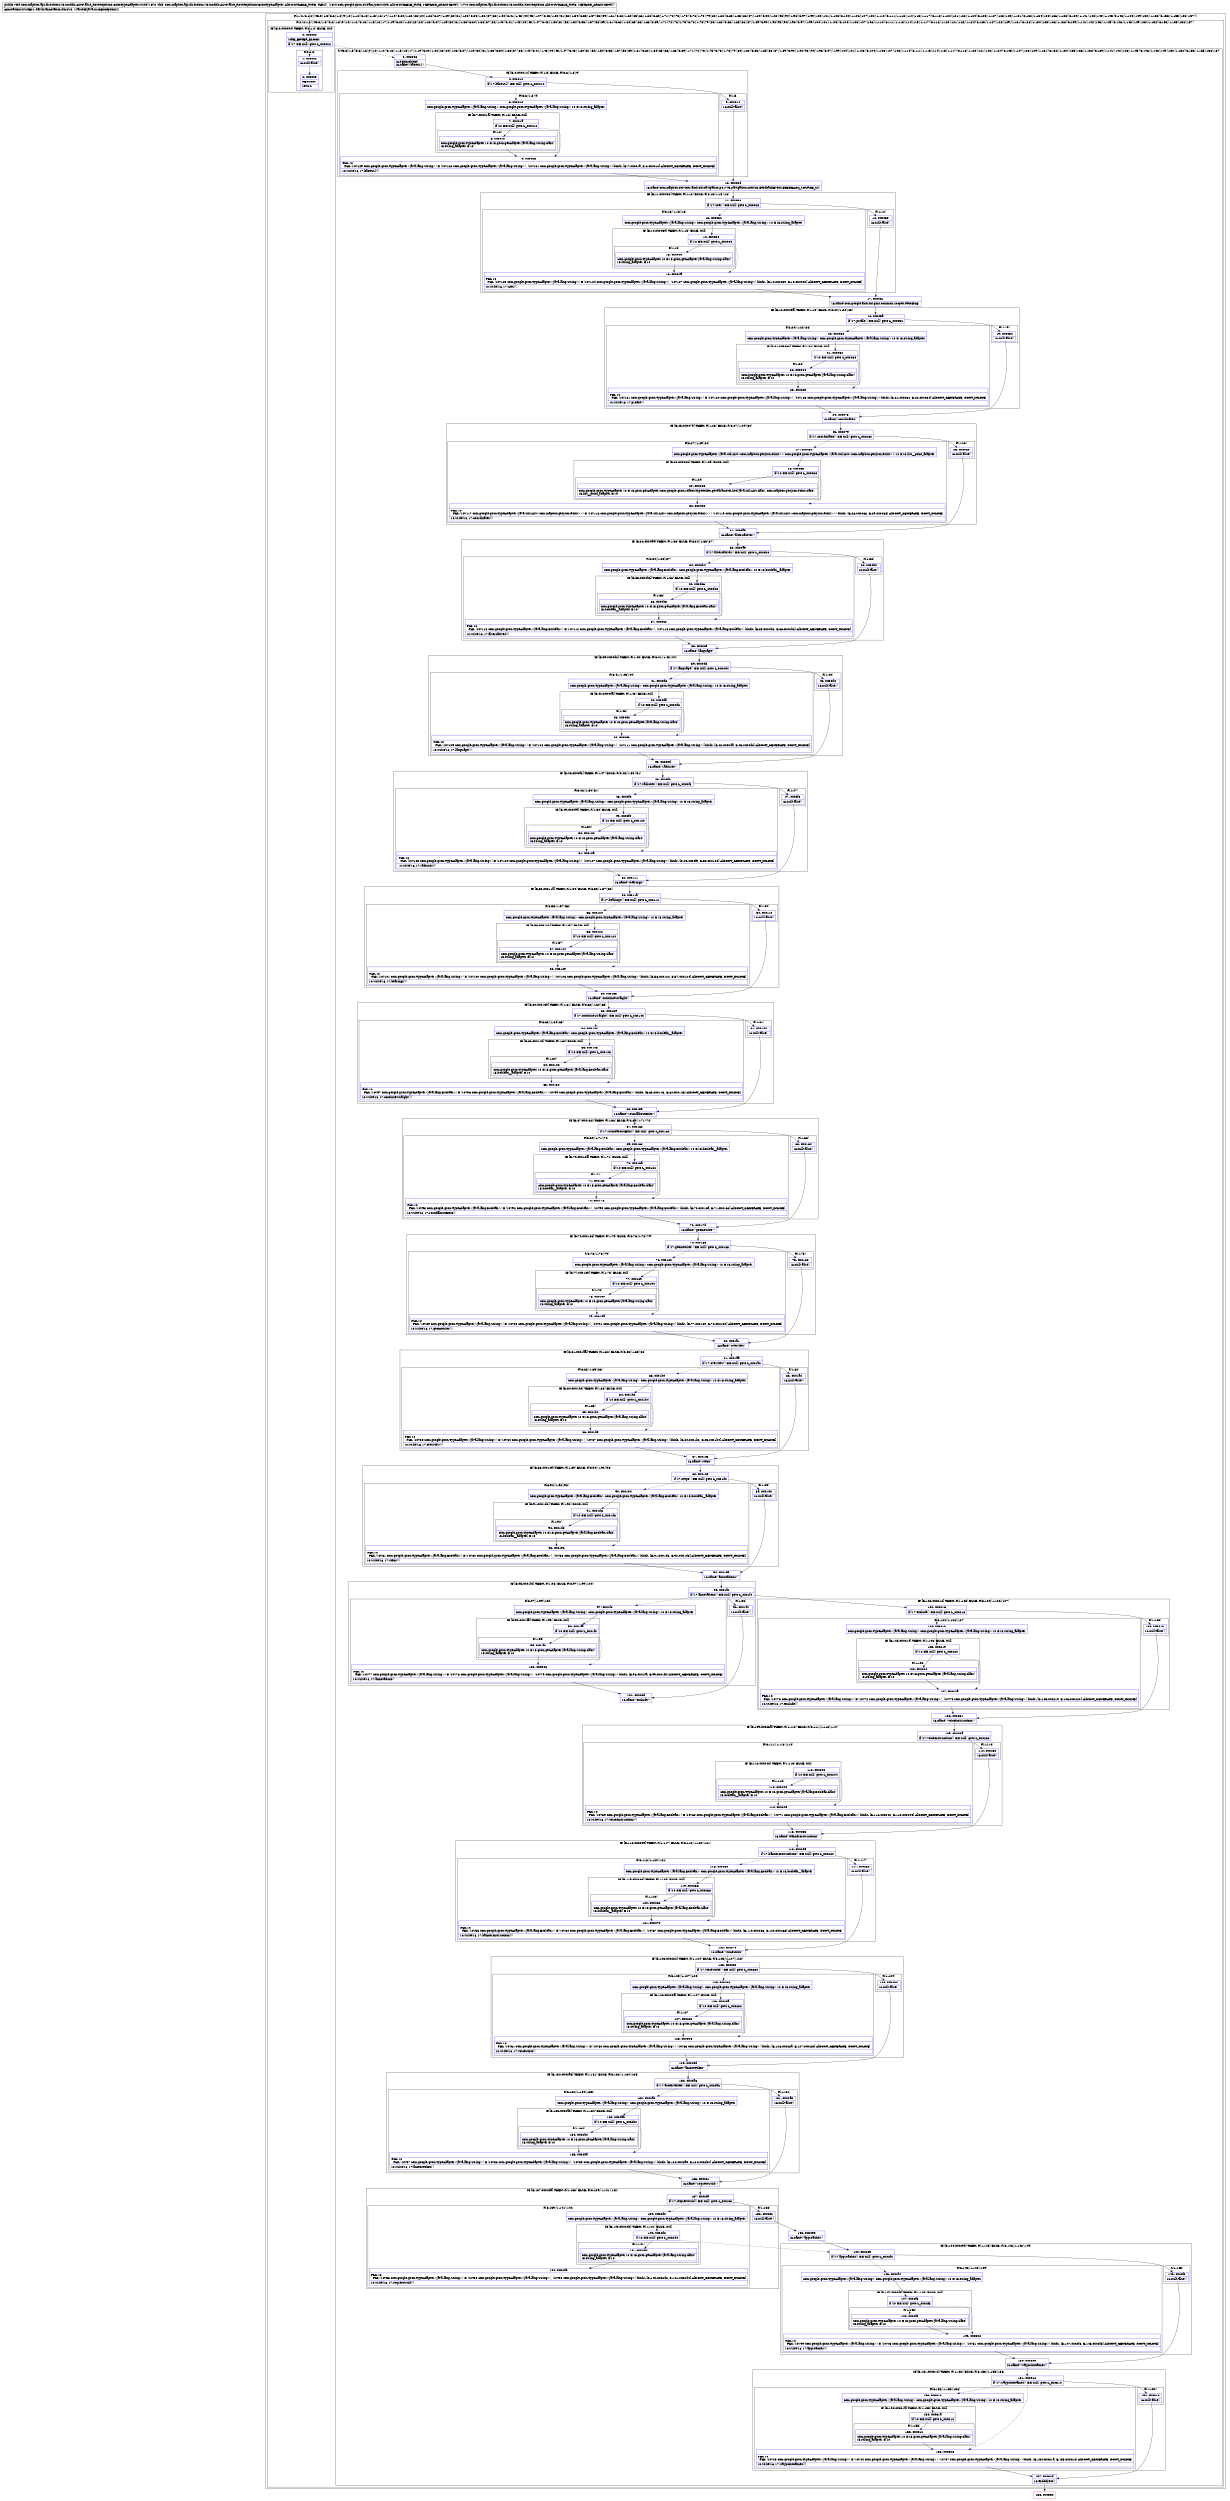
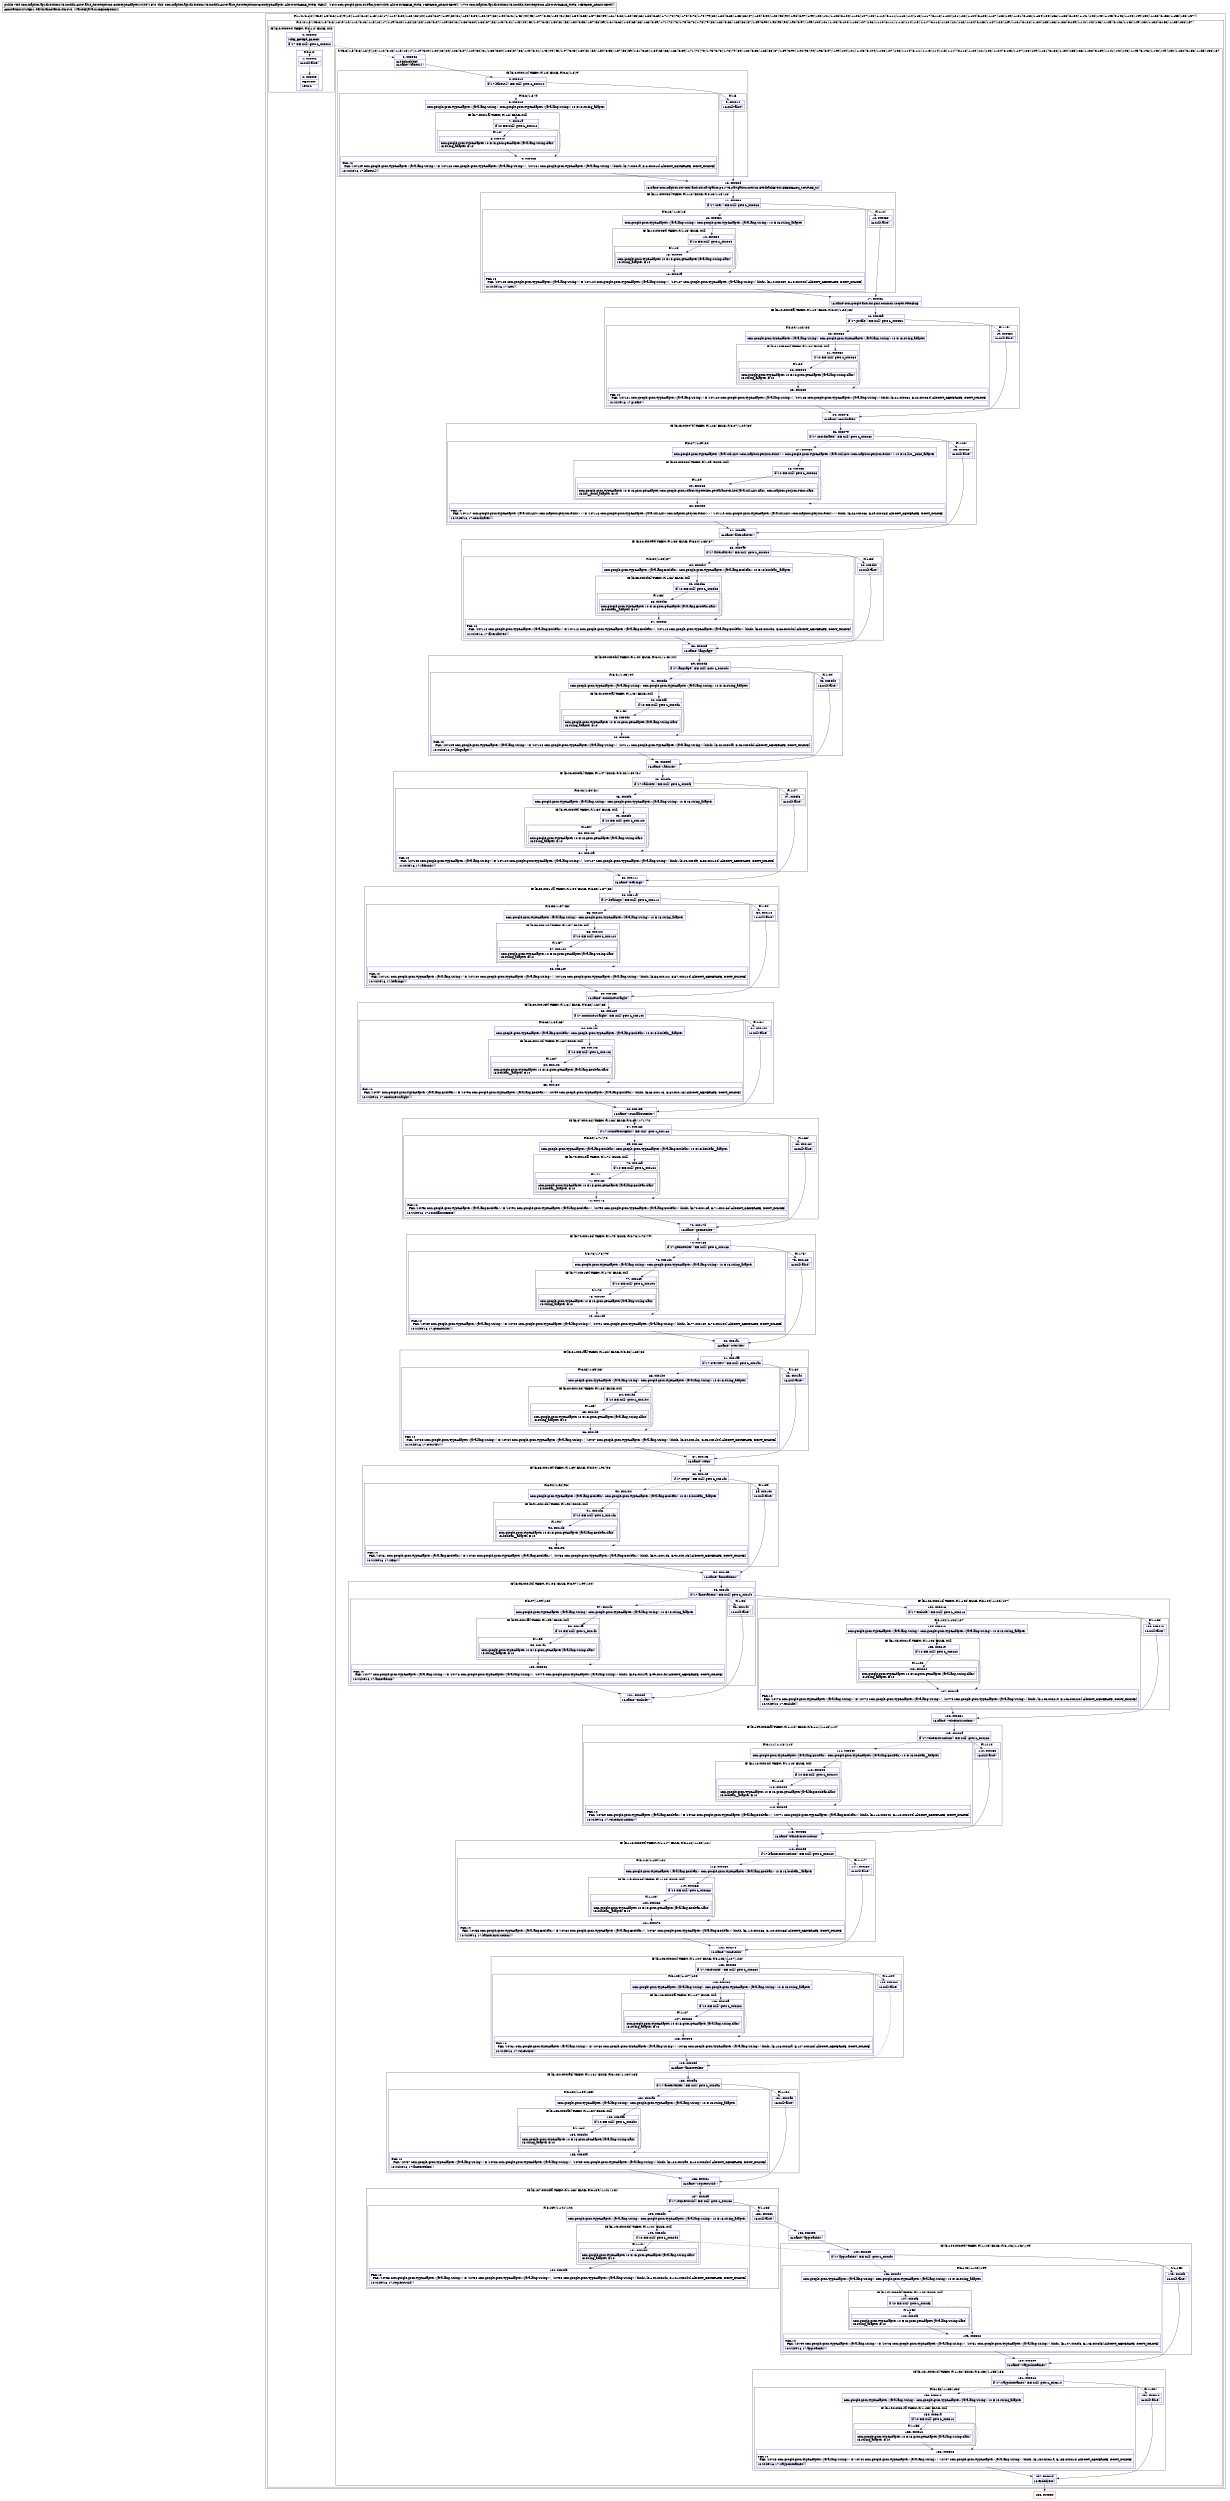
node "111: 0x0240": added
edge "124: 0x0284" -> "129: 0x029d": style solid -> dashed
edge "151: 0x0312" -> "156: 0x0326": now "154: 0x031a" -> "156: 0x0326"
